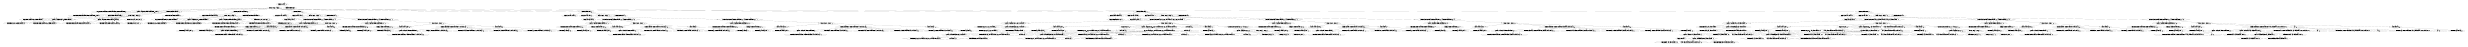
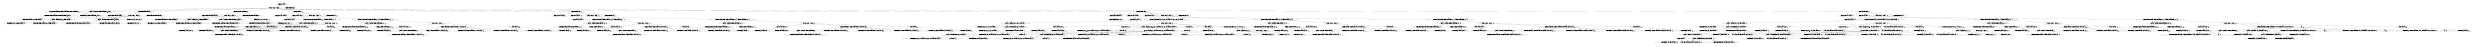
node "(IDENTIFIER,NULL,_TIFFerrorHandlerExt = NULL)": added
